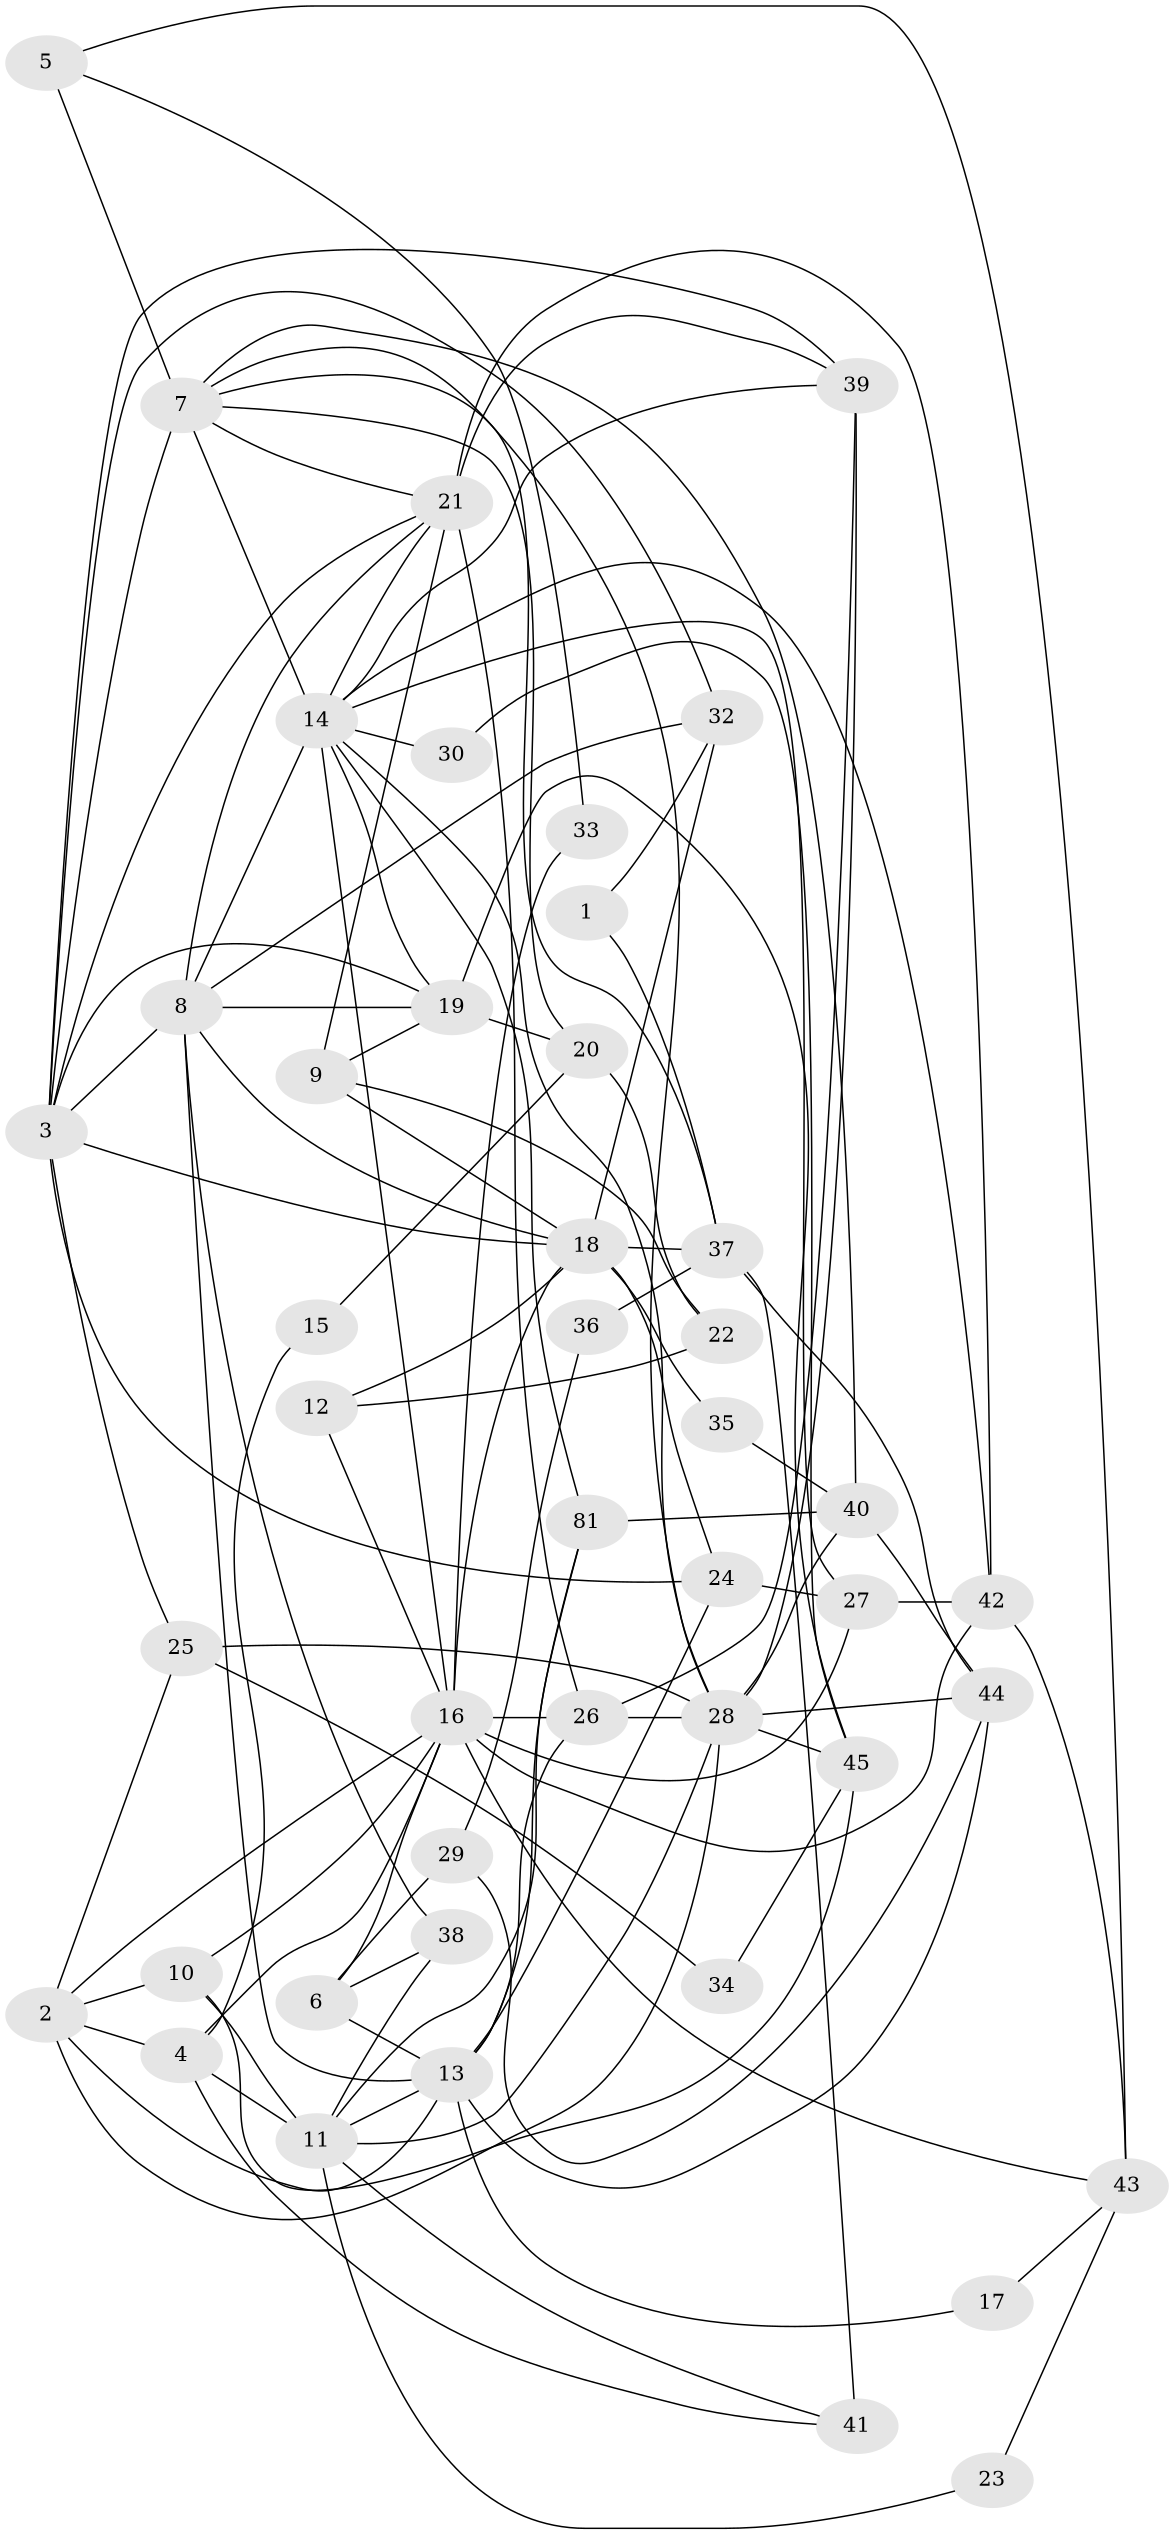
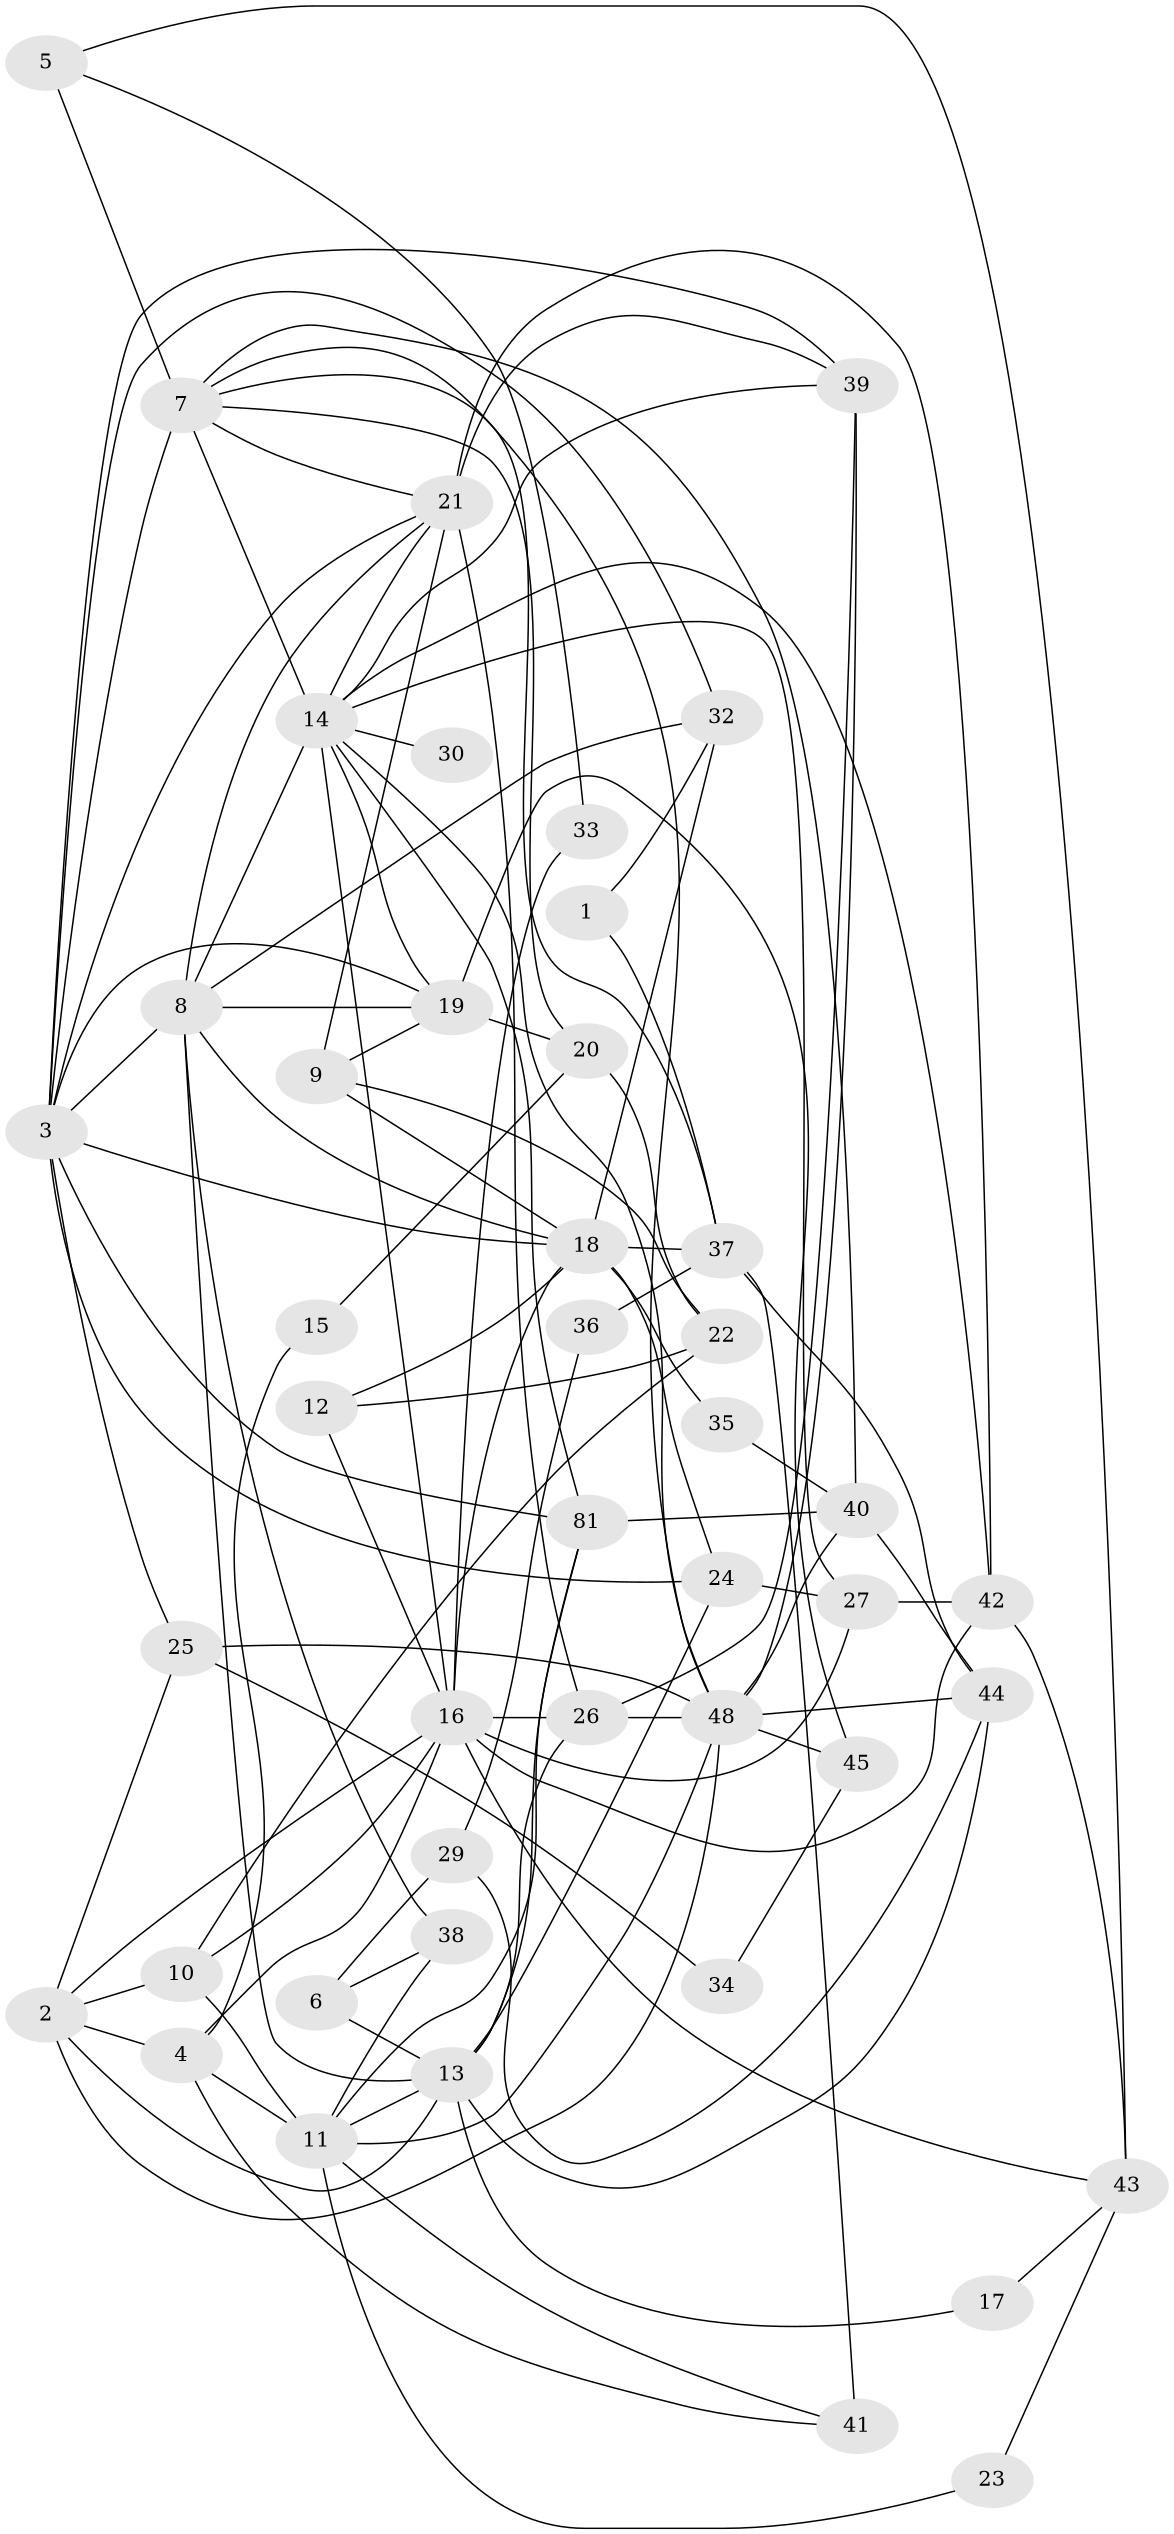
edge "30" -- "45": removed
edge "3" -- "81": added
node "28": label "28" -> "48"
edge "16" -- "6": removed
edge "45" -- "10": now "22" -- "10"
